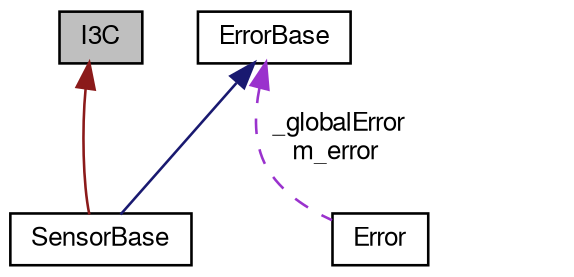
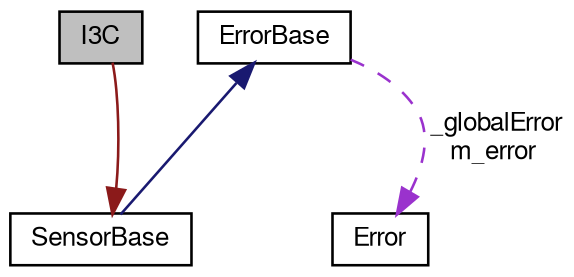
edge "SensorBase" -> "I3C": reversed
edge "Error" -> "ErrorBase": reversed
